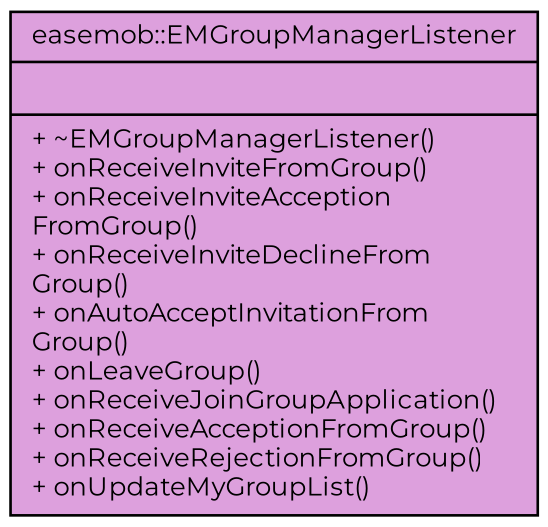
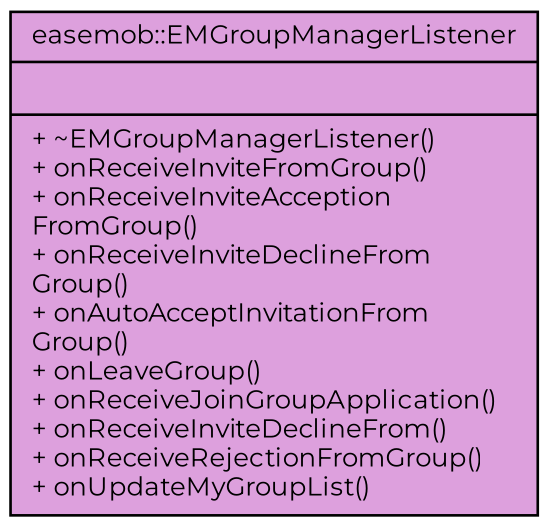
node "easemob::EMGroupManagerListener": text "+ onReceiveAcceptionFromGroup()" -> "+ onReceiveInviteDeclineFrom()"
